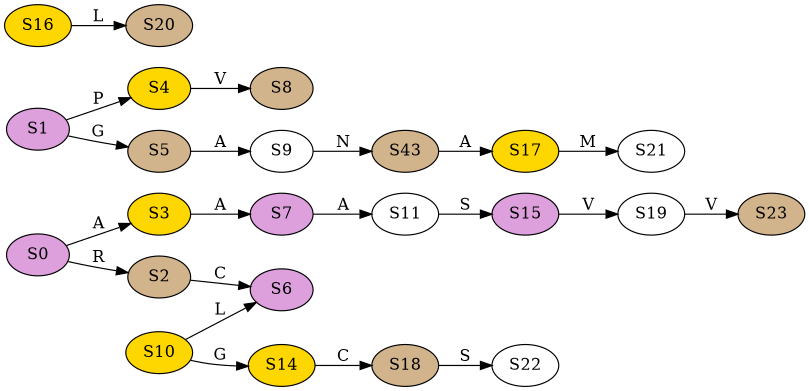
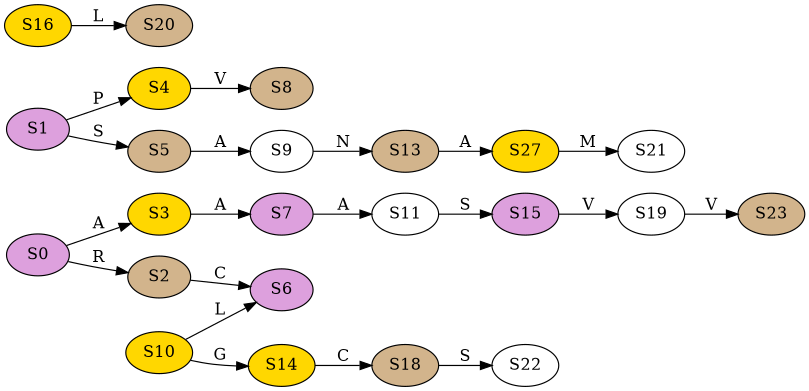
edge "S1" -> "S5": label "G" -> "S"
node "S43": label "S43" -> "S13"
node "S17": label "S17" -> "S27"
